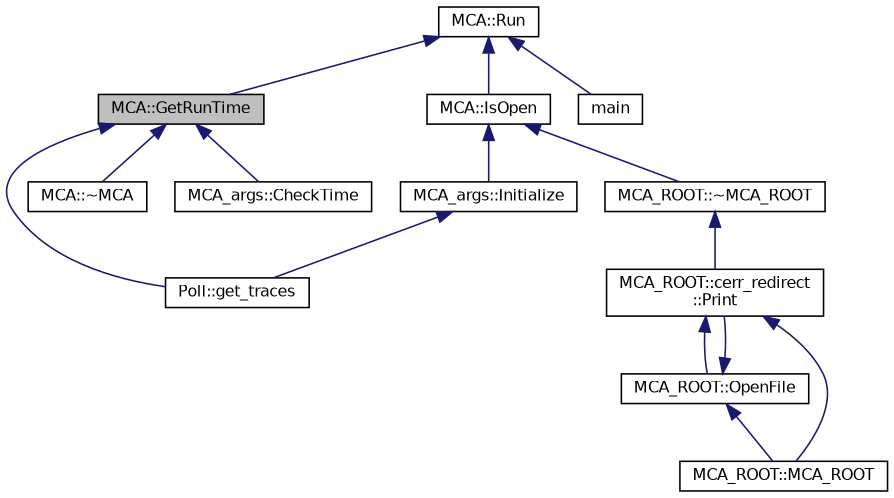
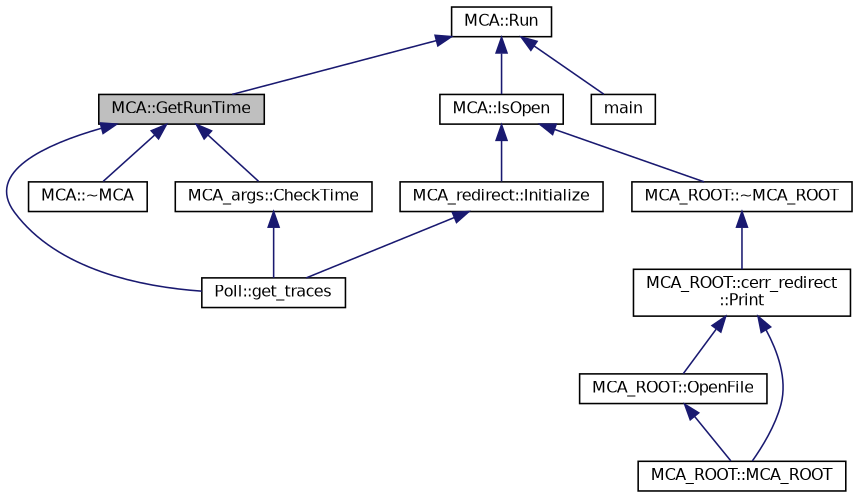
node "MCA_args::Initialize": label "MCA_args::Initialize" -> "MCA_redirect::Initialize"
edge "Poll::get_traces" -> "MCA_args::CheckTime": added
edge "MCA_ROOT::cerr_redirect ::Print" -> "MCA_ROOT::OpenFile": removed
